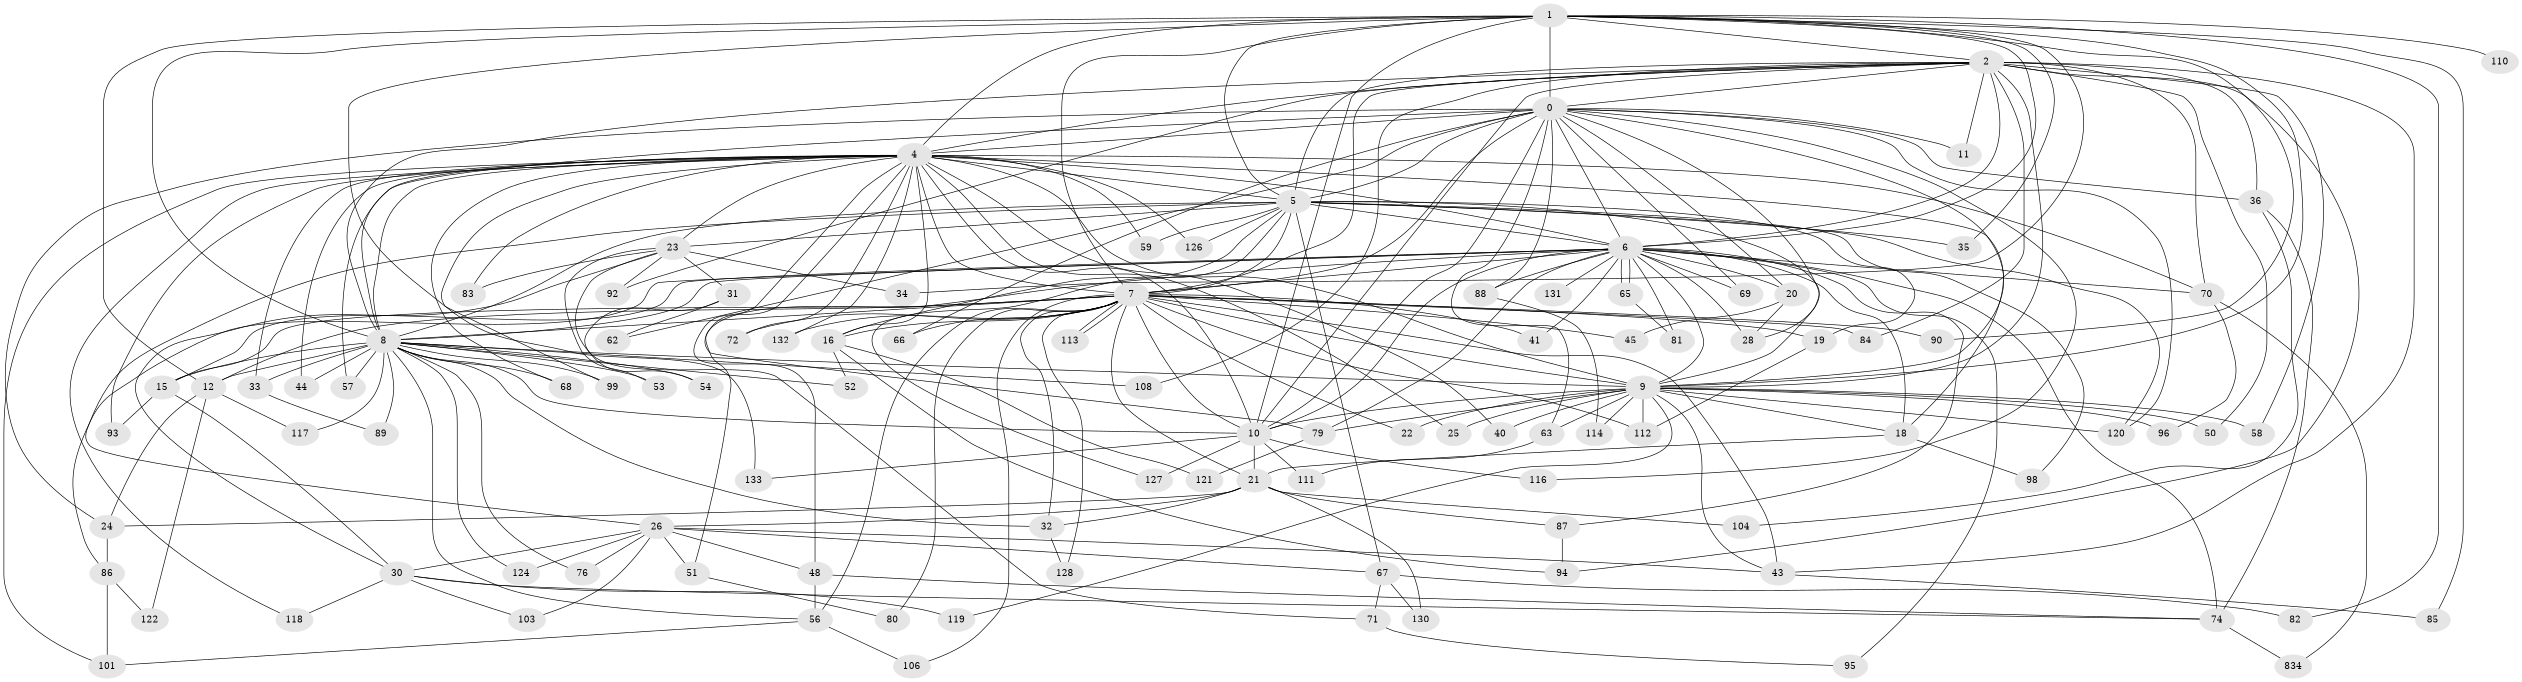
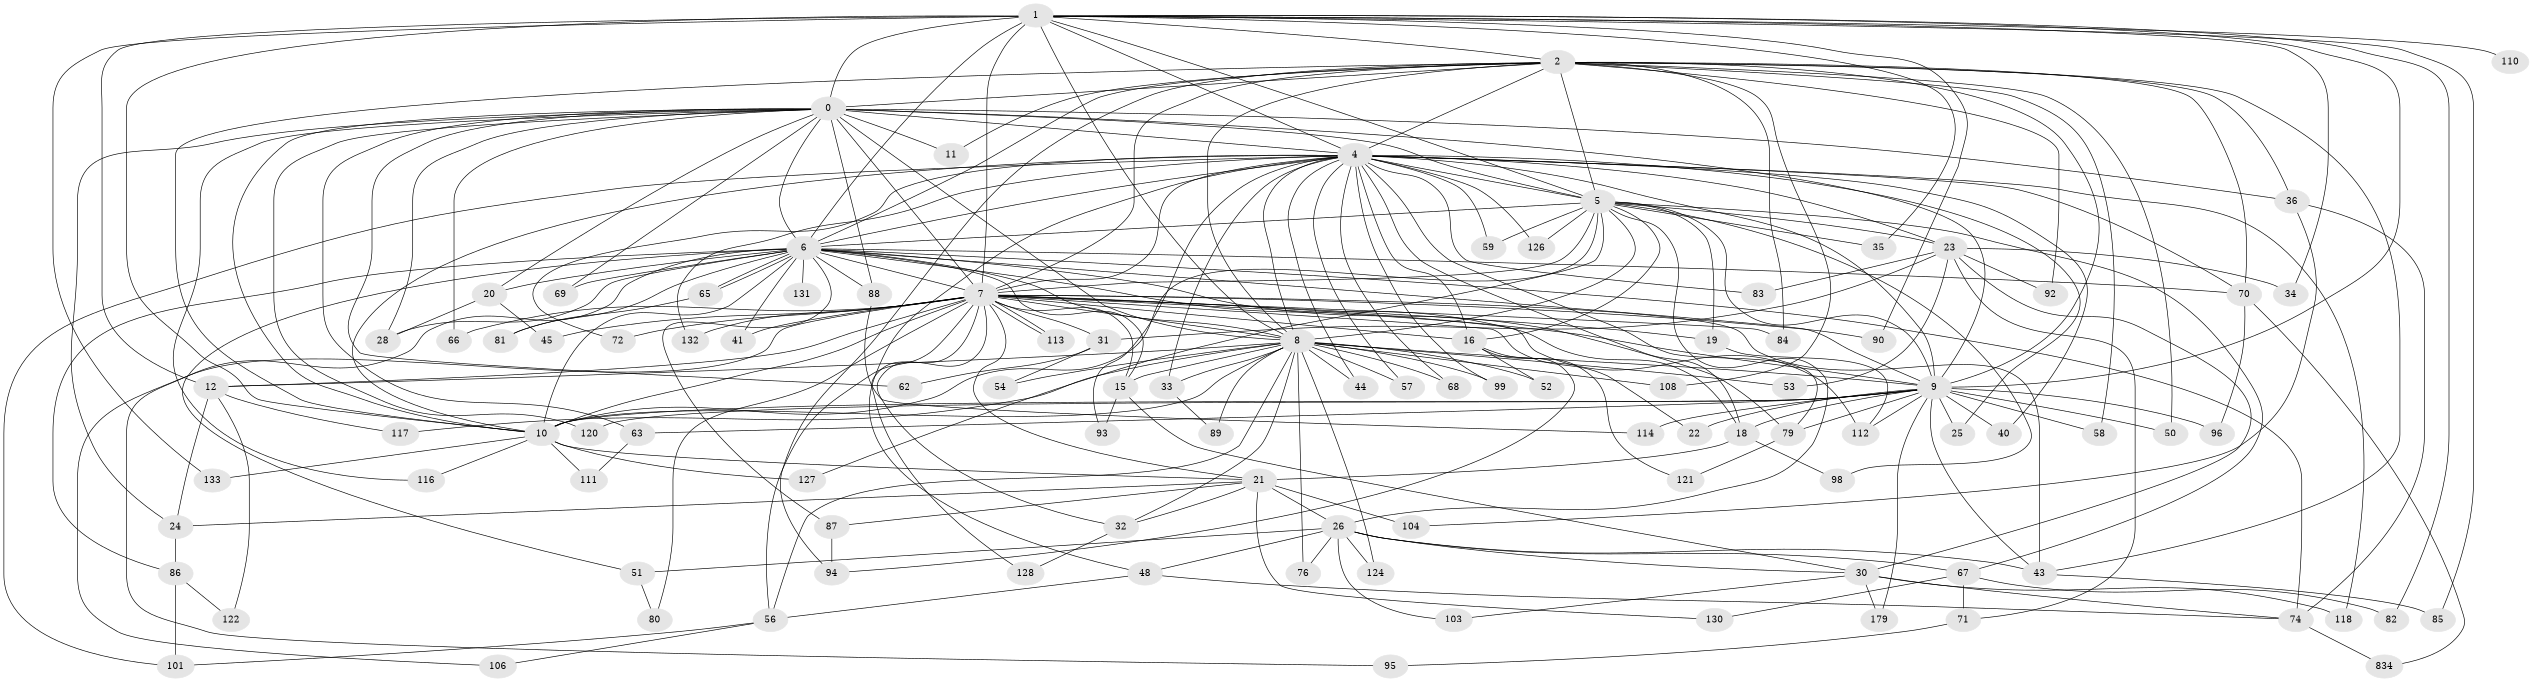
edge "5" -- "120": now "5" -- "10"
edge "7" -- "31": added
node "119": label "119" -> "179"
